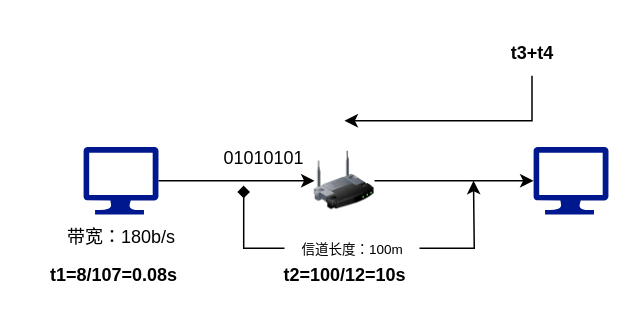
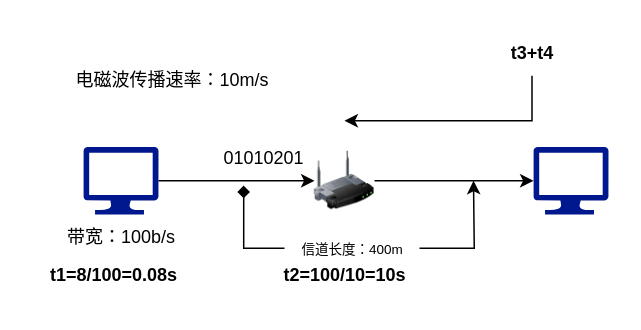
node "电磁波传播速率：10m/s": added
node "01010101": label "01010101" -> "01010201"
node "带宽：180b/s": label "带宽：180b/s" -> "带宽：100b/s"
node "信道长度：100m": label "信道长度：100m" -> "信道长度：400m"
node "t1=8/107=0.08s": label "t1=8/107=0.08s" -> "t1=8/100=0.08s"
node "t2=100/12=10s": label "t2=100/12=10s" -> "t2=100/10=10s"
